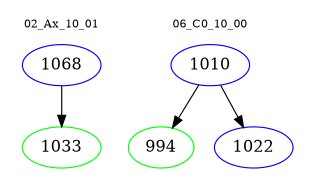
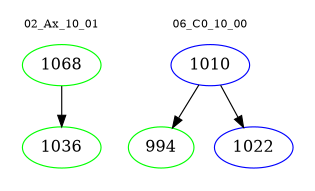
node "1068": color blue -> green
node "1033": label "1033" -> "1036"
